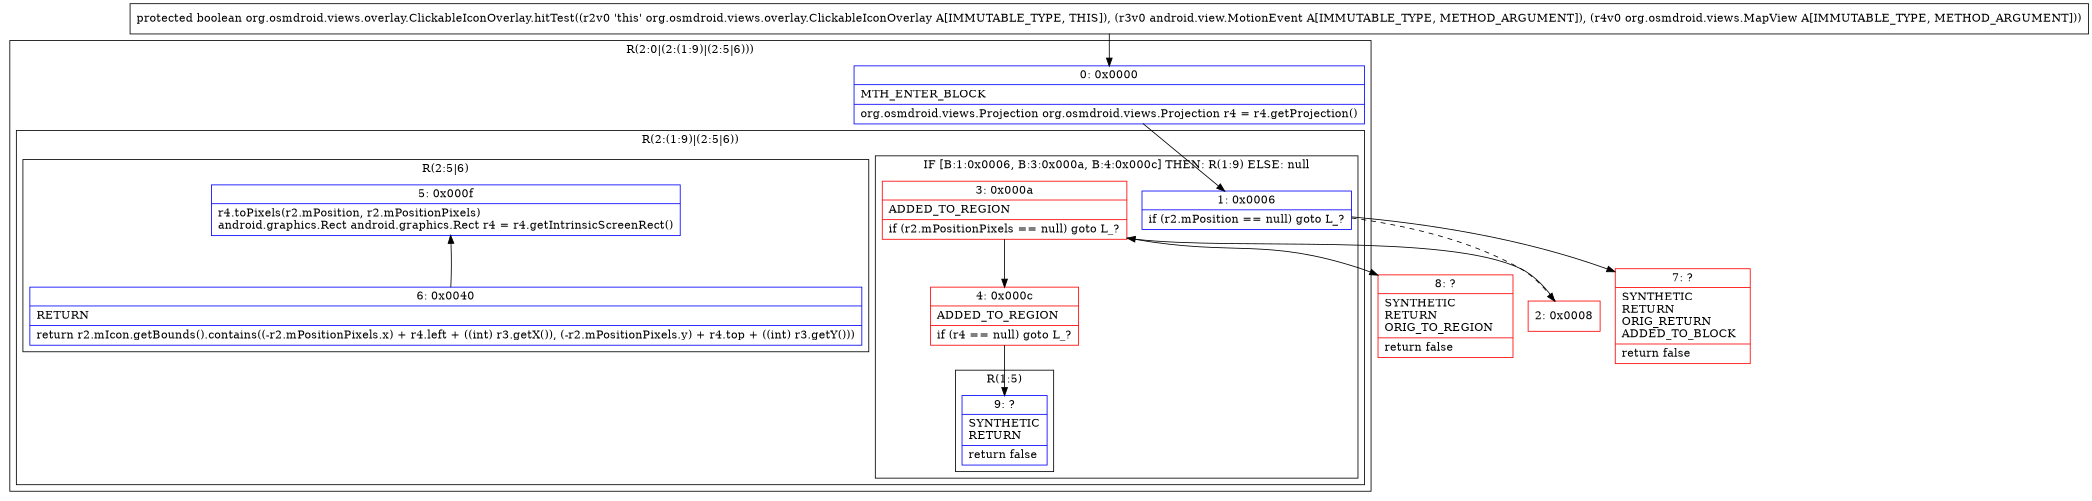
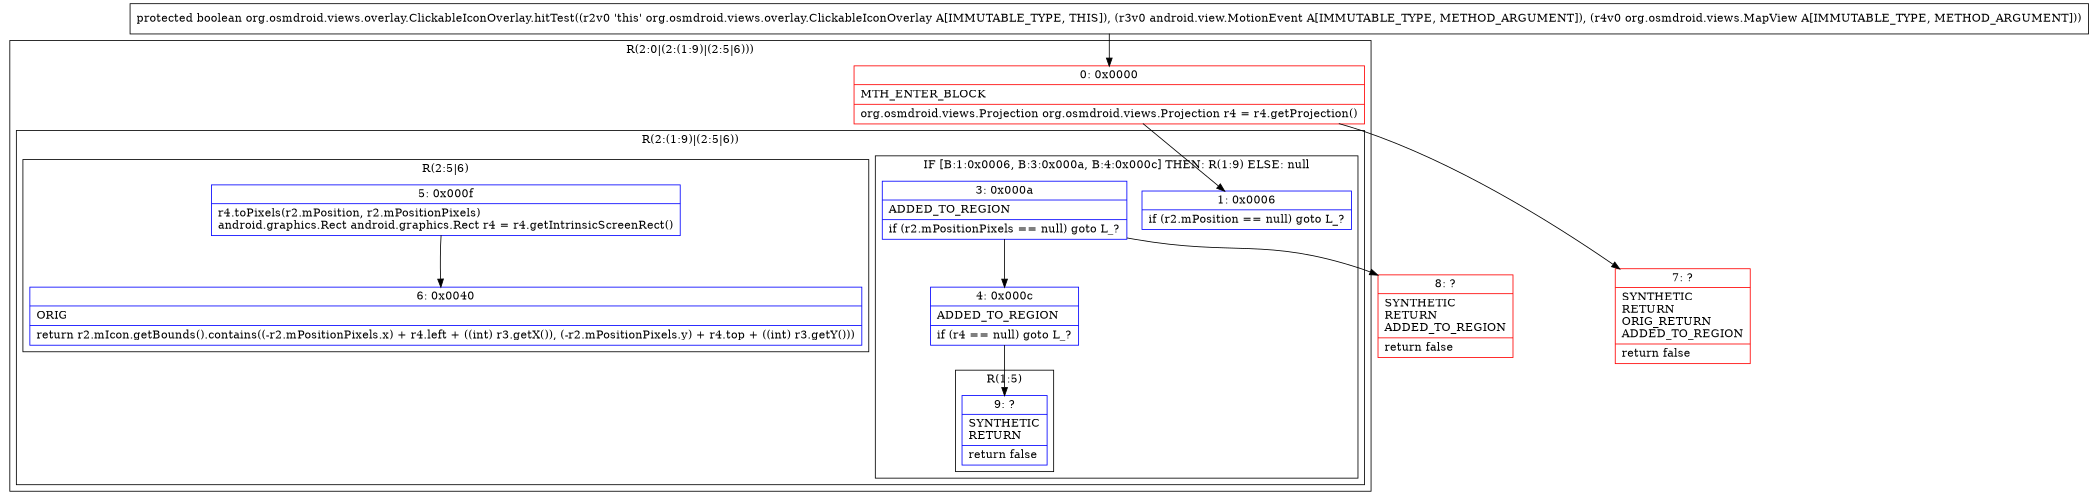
node "0: 0x0000": color blue -> red
node "3: 0x000a": color red -> blue
edge "1: 0x0006" -> "7: ?": now "0: 0x0000" -> "7: ?"
edge "6: 0x0040" -> "5: 0x000f": reversed
node "6: 0x0040": text "RETURN" -> "ORIG"
node "4: 0x000c": color red -> blue
node "2: 0x0008": removed
node "8: ?": text "ORIG_TO_REGION" -> "ADDED_TO_REGION"
node "7: ?": text "ADDED_TO_BLOCK" -> "ADDED_TO_REGION"
